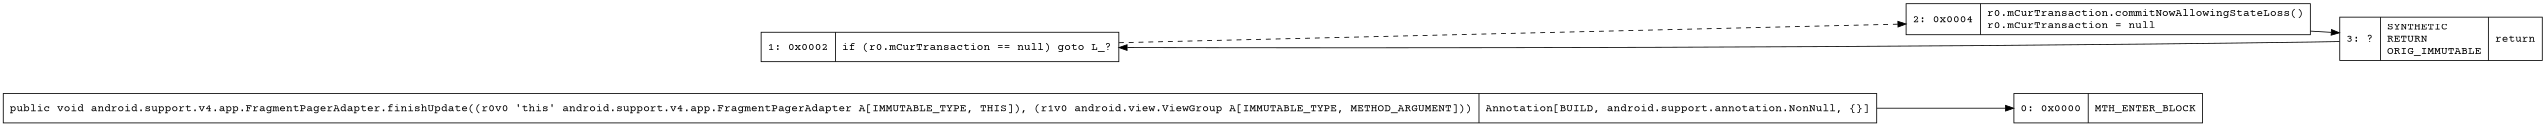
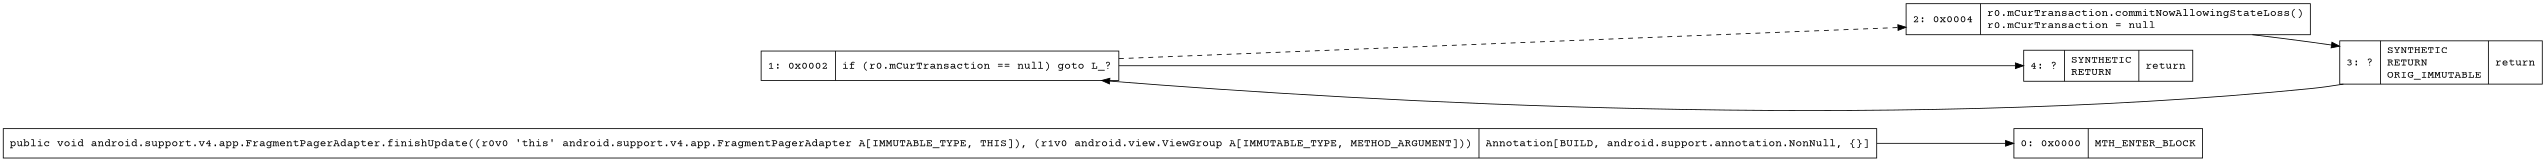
node "4: ?": added
